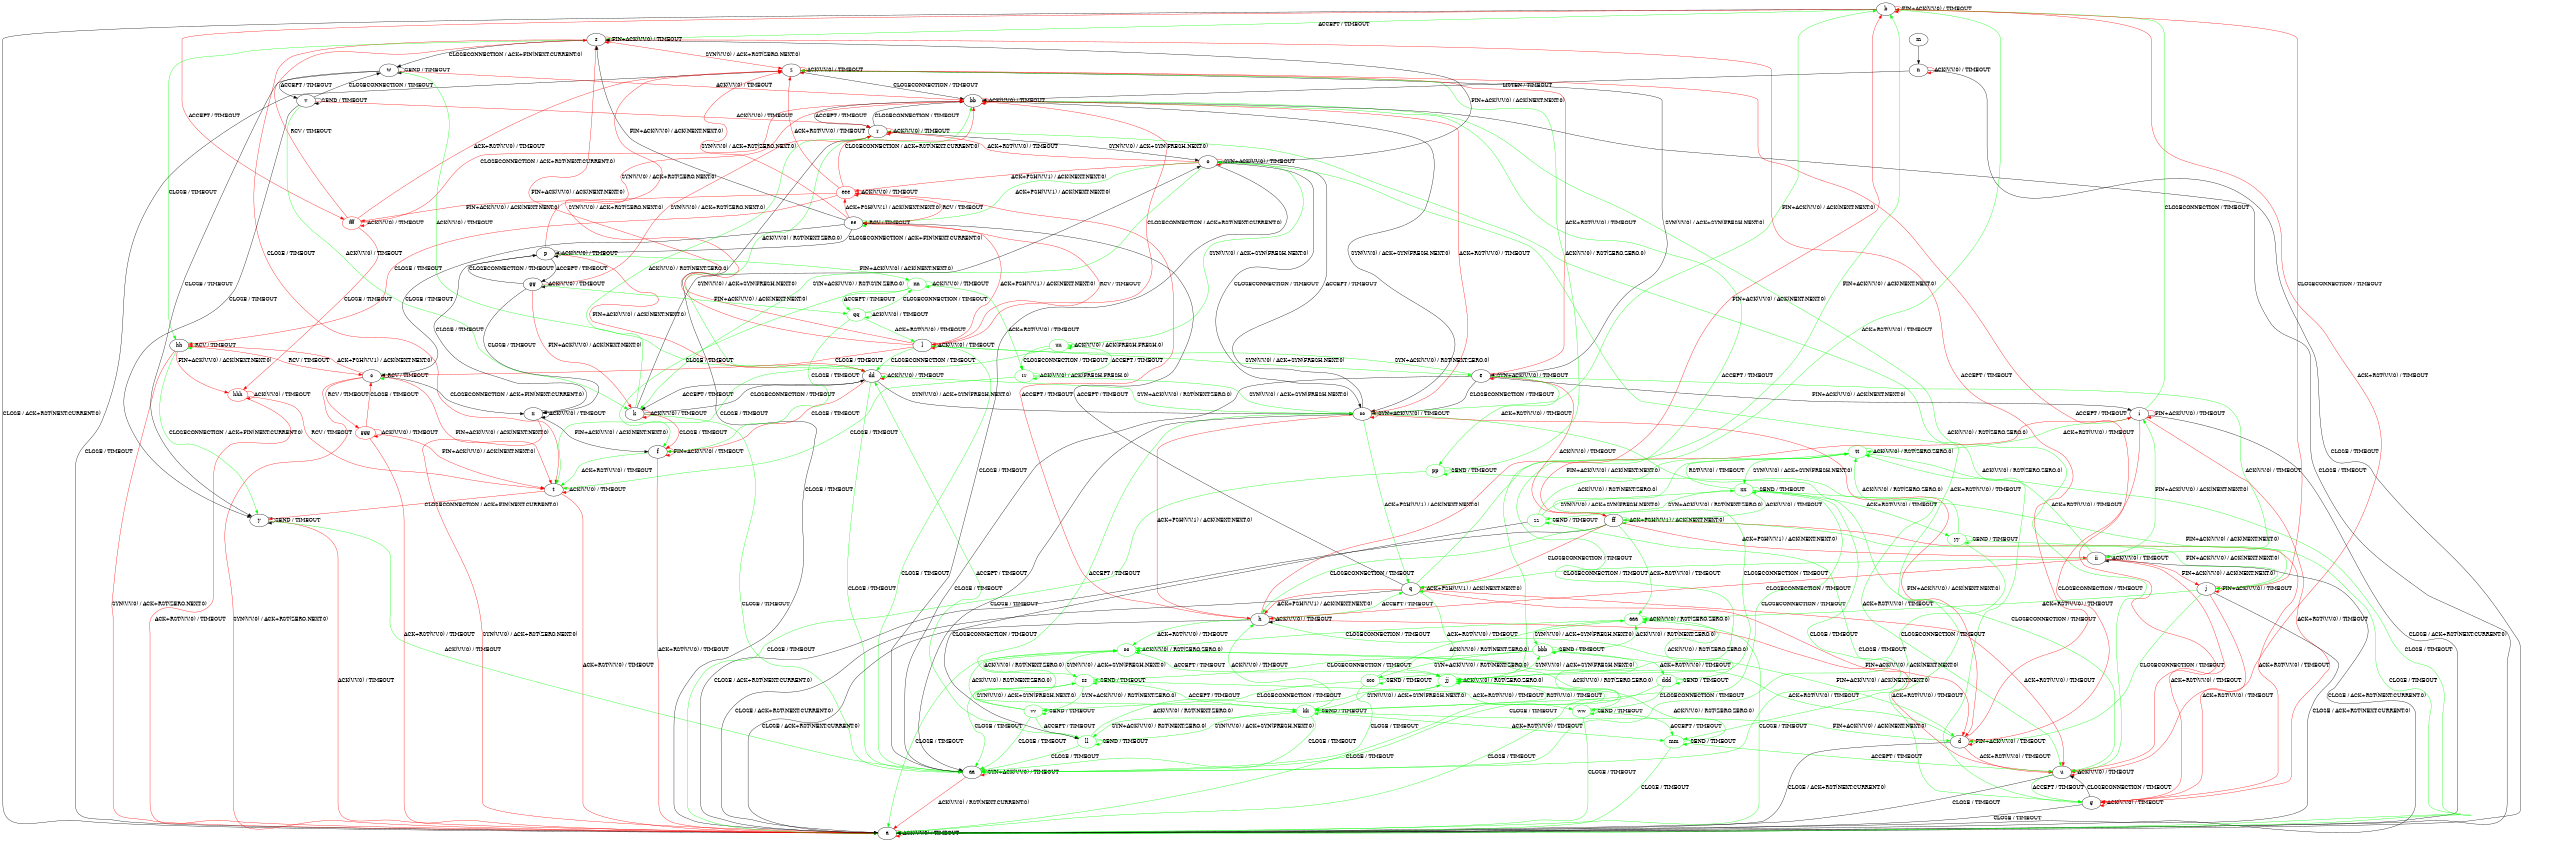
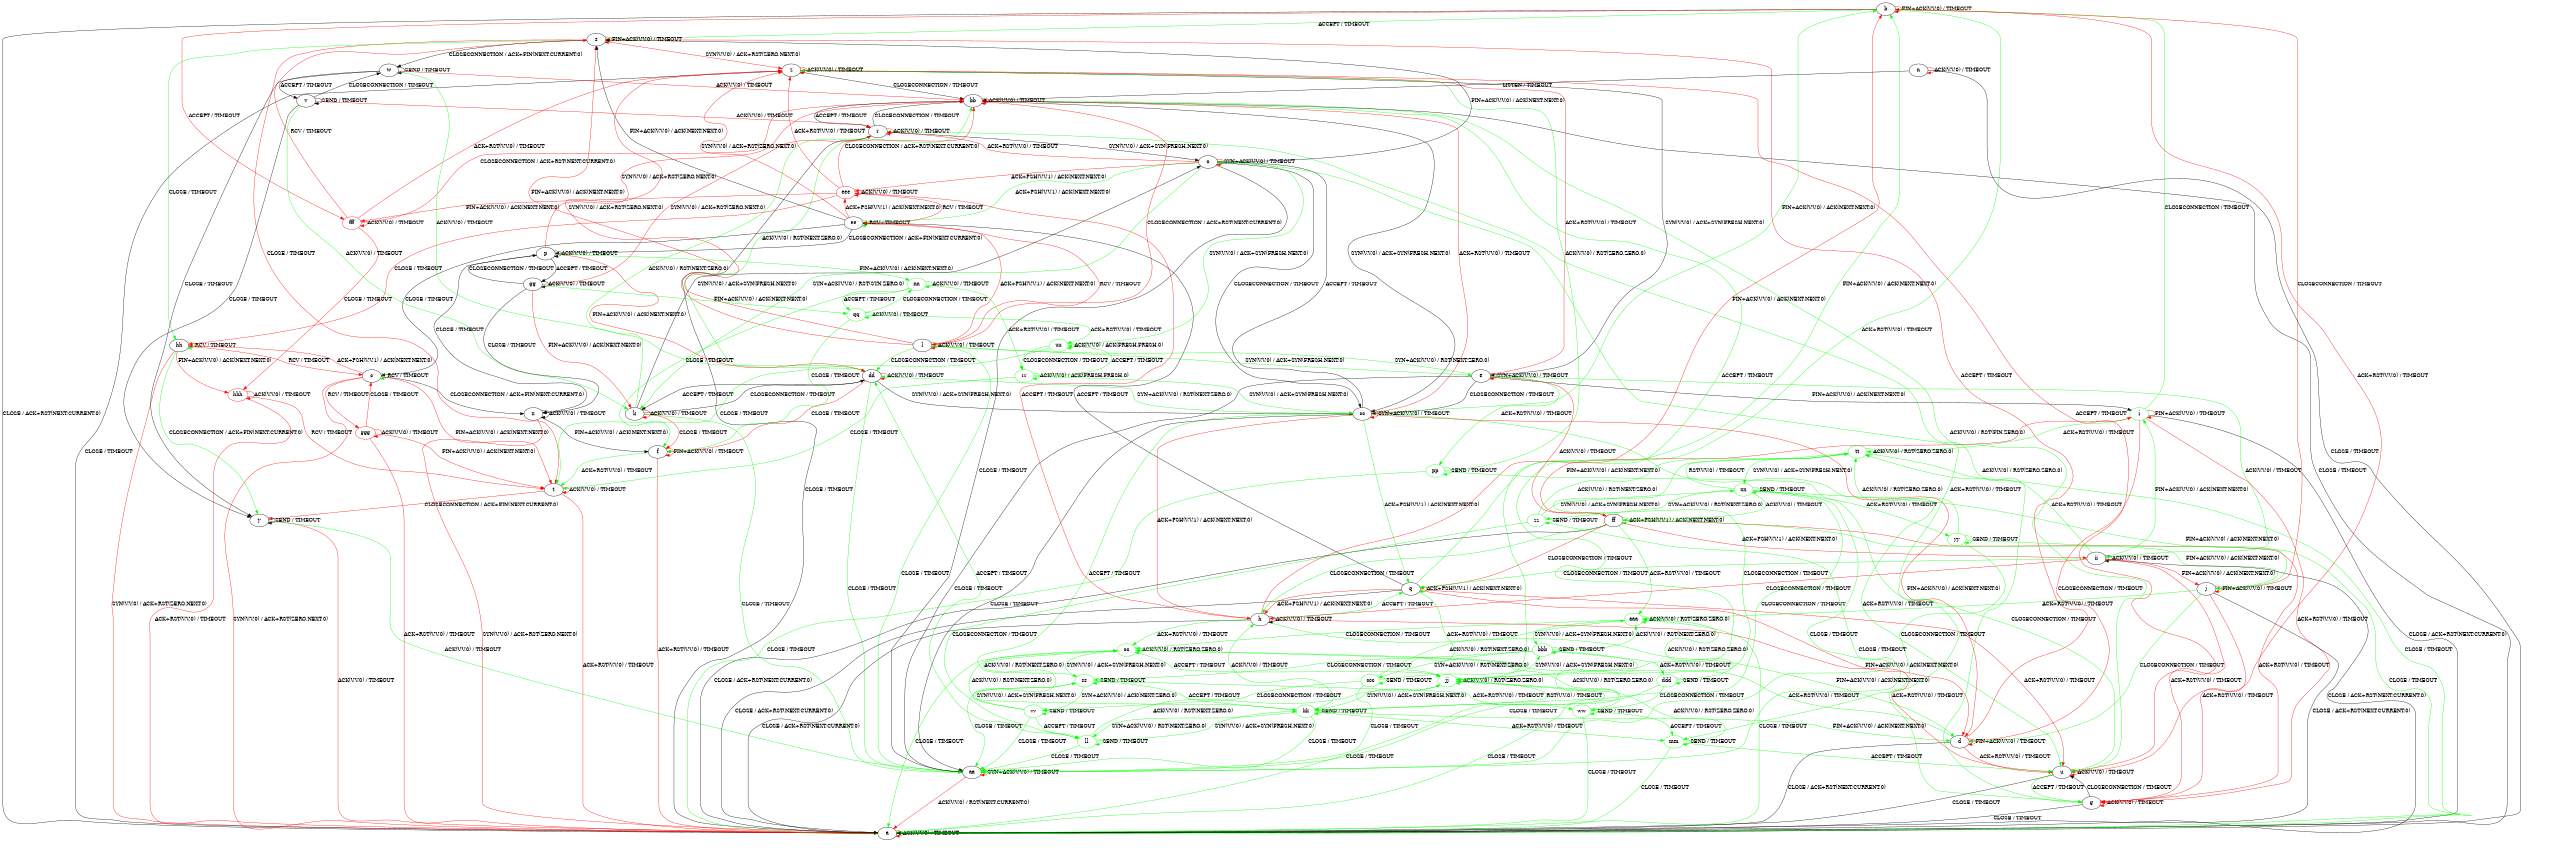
node "m": removed
edge "qq" -> "l": now "qq" -> "uu"
edge "l" -> "c": removed, label "CLOSE / TIMEOUT"
node "i": color black -> green
edge "u" -> "bb": label "ACK(V,V,0) / RST(ZERO,ZERO,0)" -> "ACK(V,V,0) / RST(FIN,ZERO,0)"
edge "zz" -> "ll": color black -> green
edge "ss" -> "vv": label "SYN+ACK(V,V,0) / RST(NEXT,ZERO,0)" -> "SYN+ACK(V,V,0) / ACK(NEXT,ZERO,0)"
